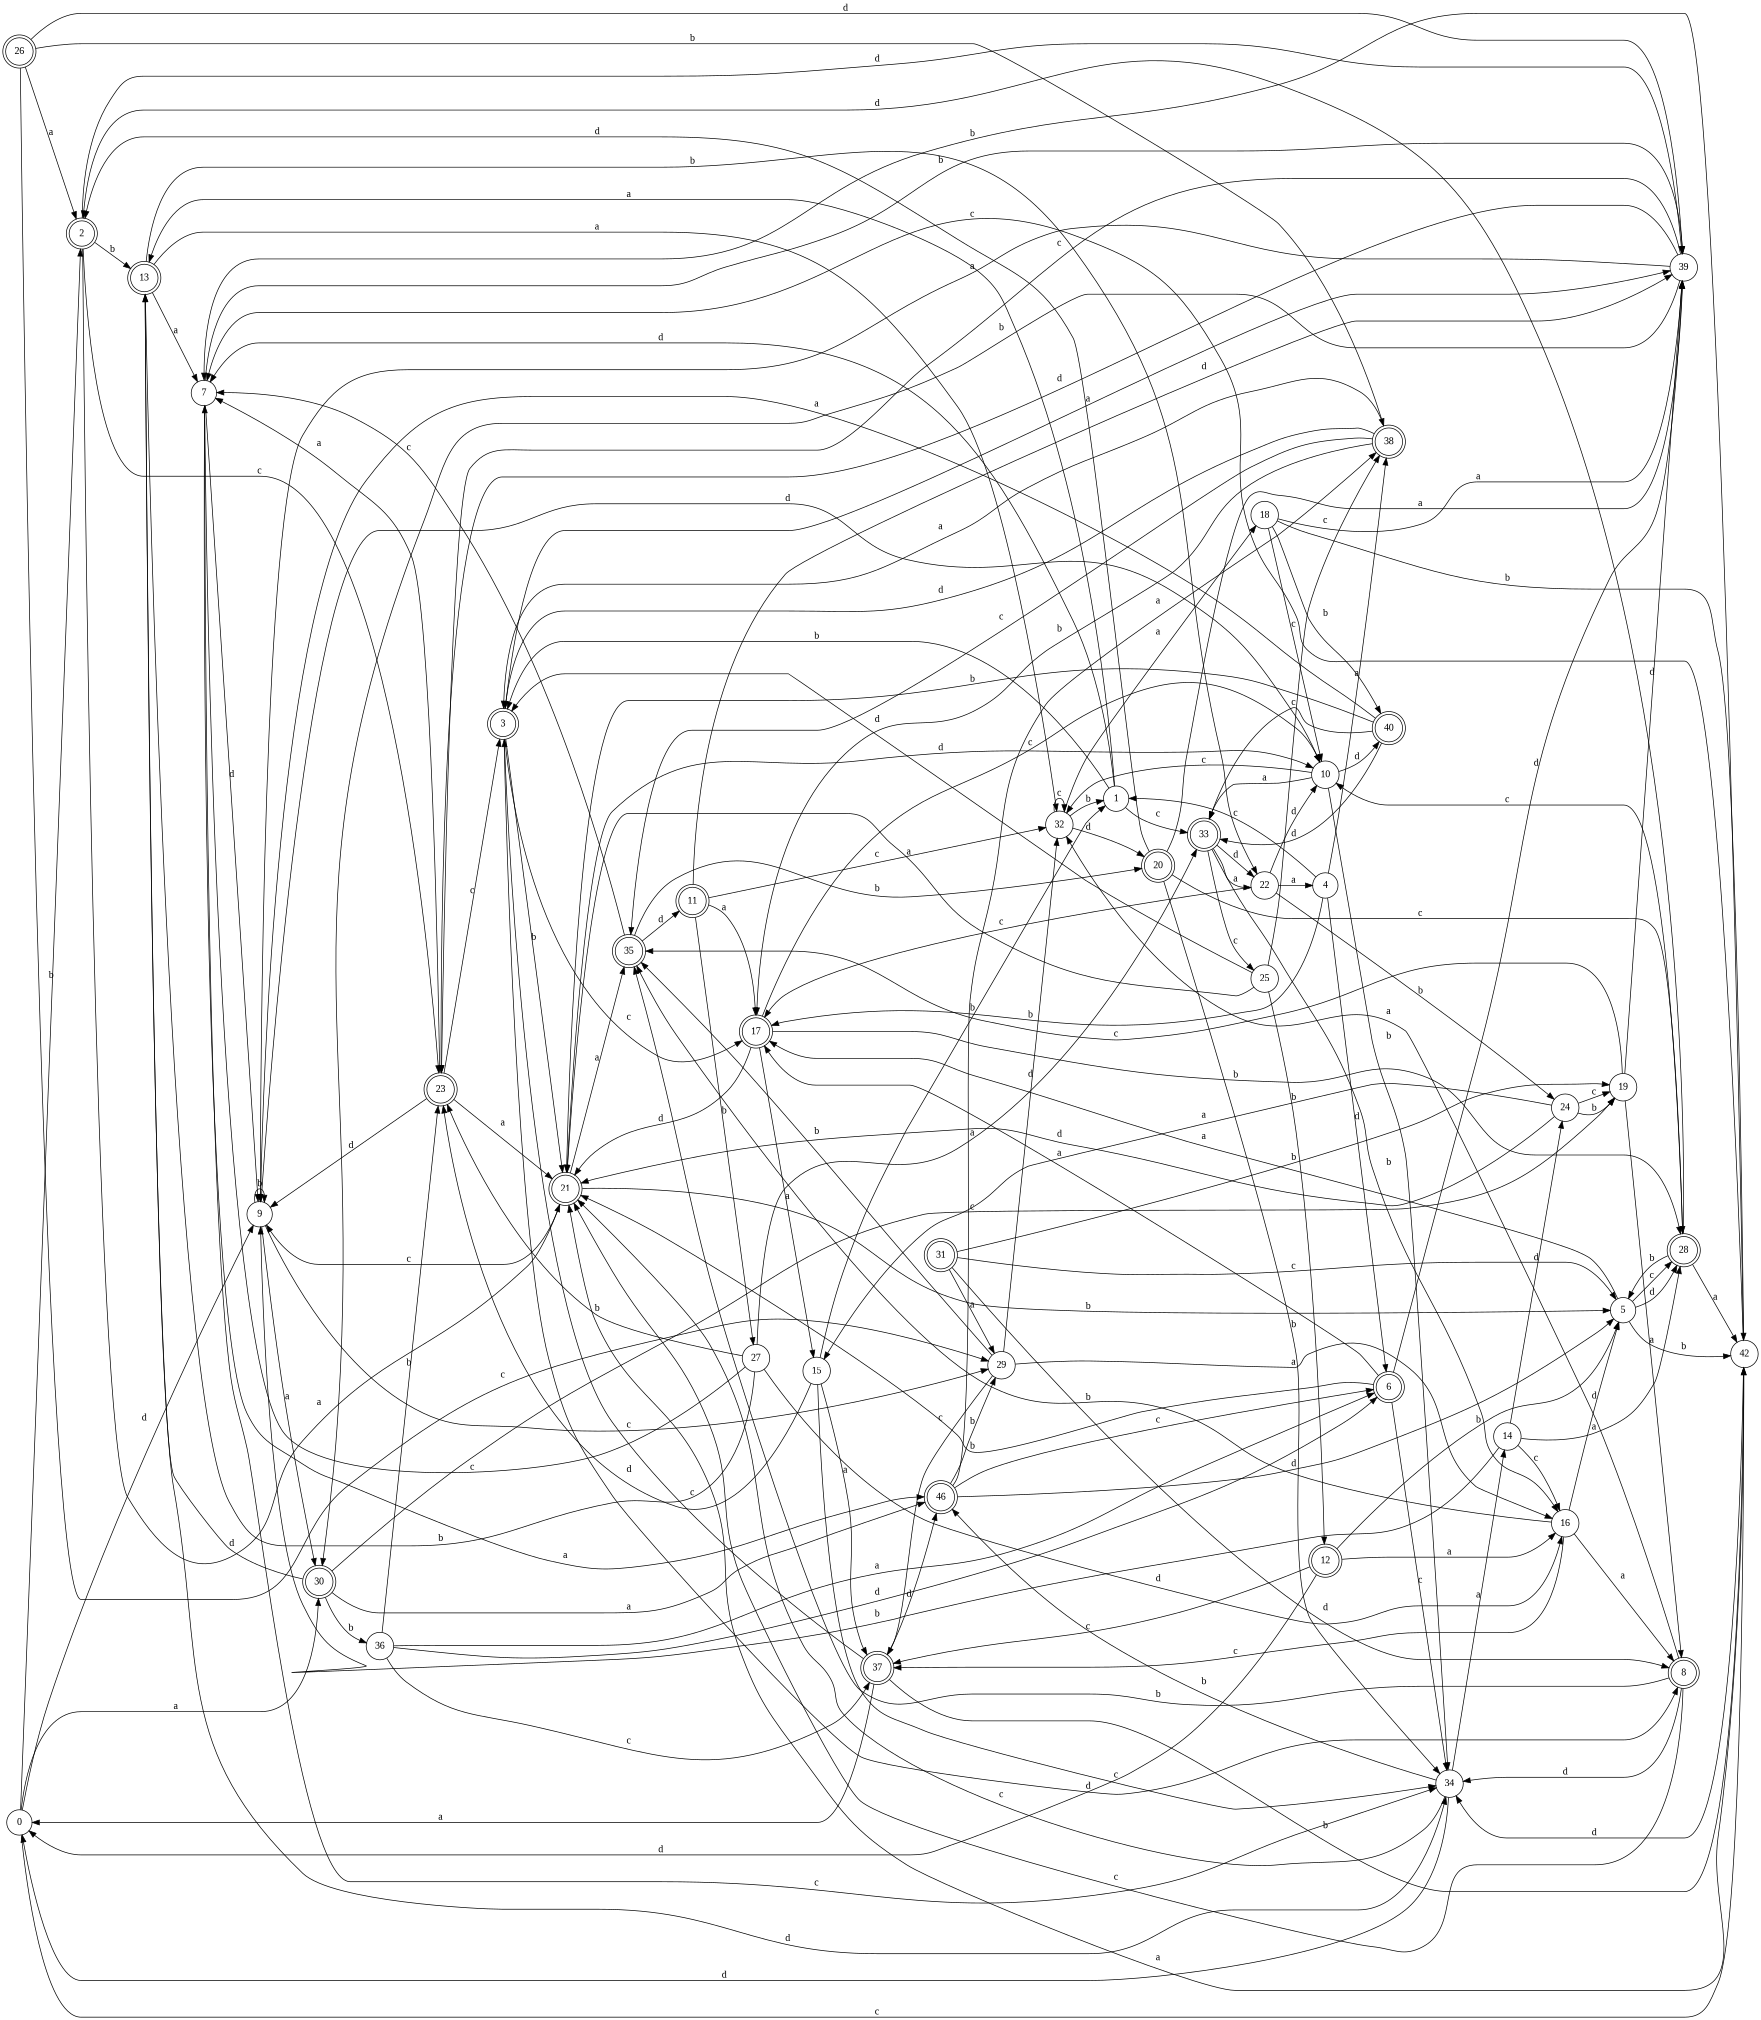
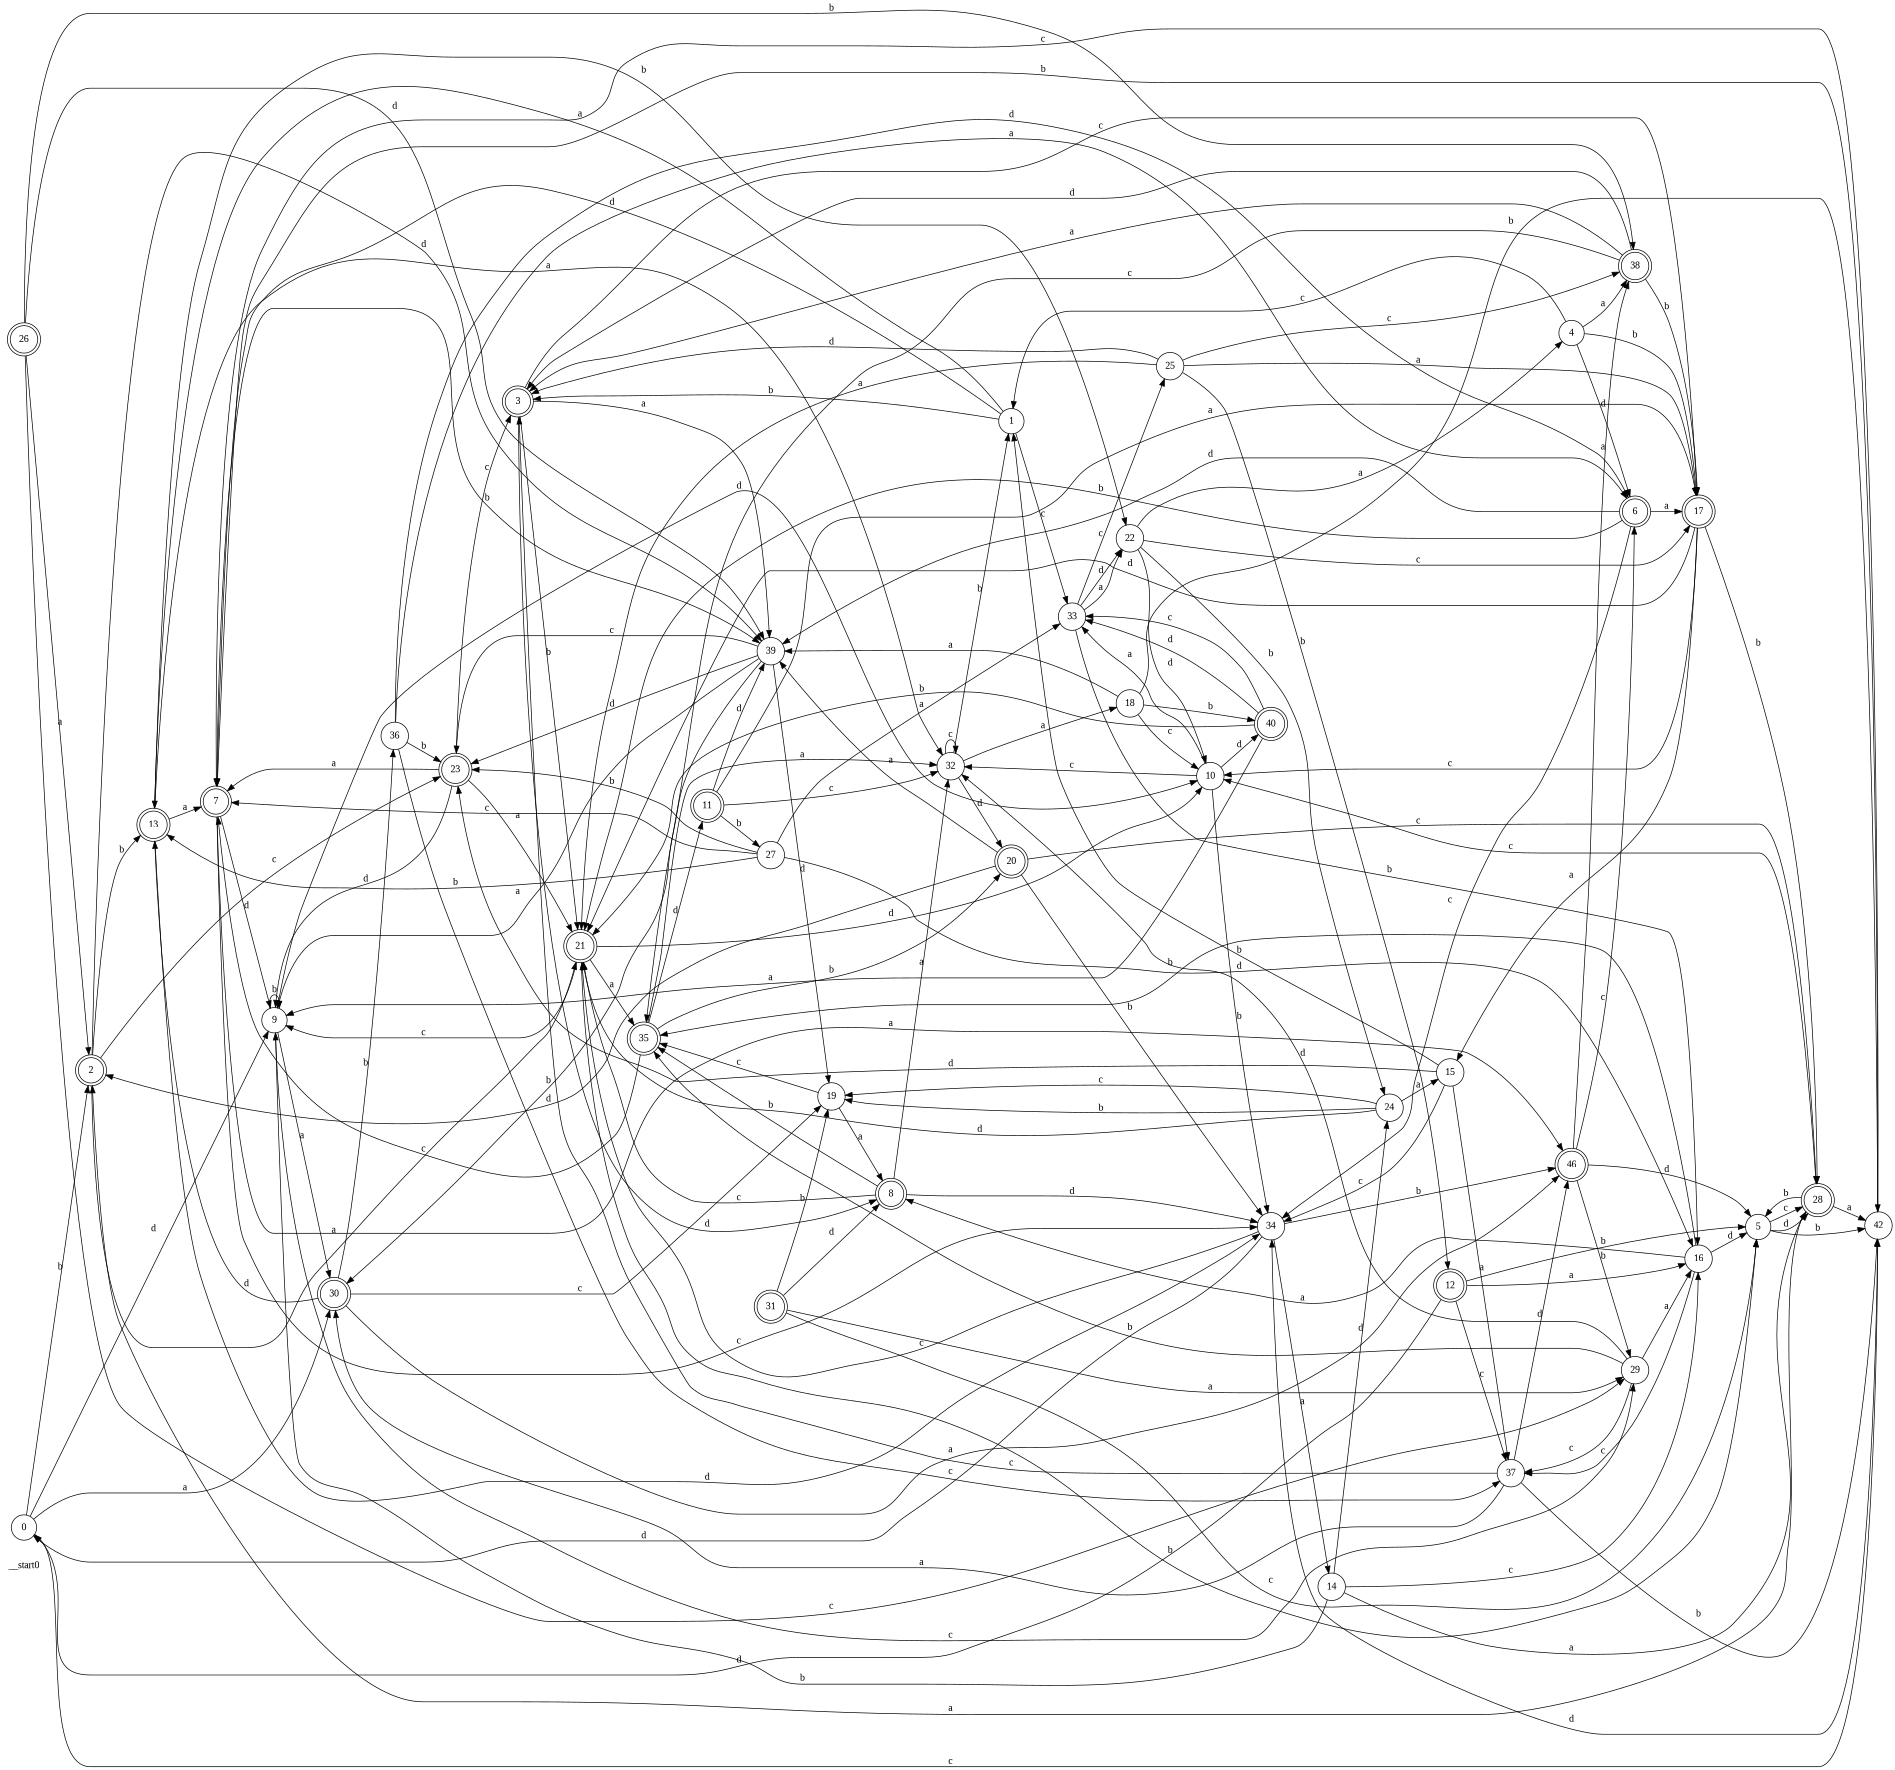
edge "28" -> "2": label "d" -> "a"
node "7": shape circle -> doublecircle
edge "19" -> "39": reversed
edge "35" -> "32": added, label "a"
node "33": shape doublecircle -> circle
edge "5" -> "17": now "25" -> "17"
node "__start0": added
node "37": shape doublecircle -> circle
edge "37" -> "0": now "37" -> "30"
edge "42" -> "21": removed, label "a"
